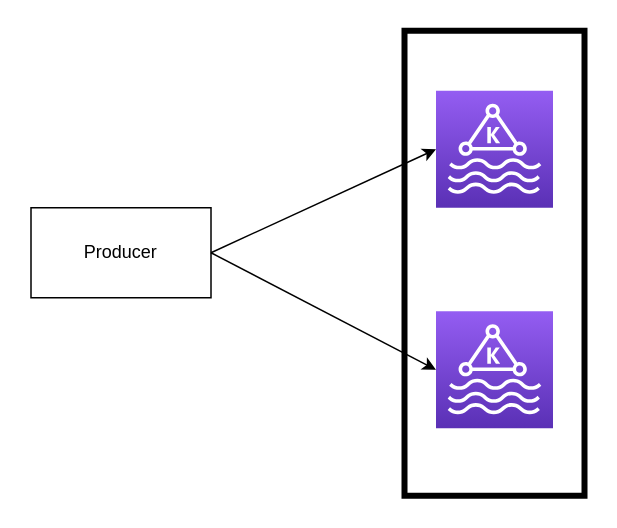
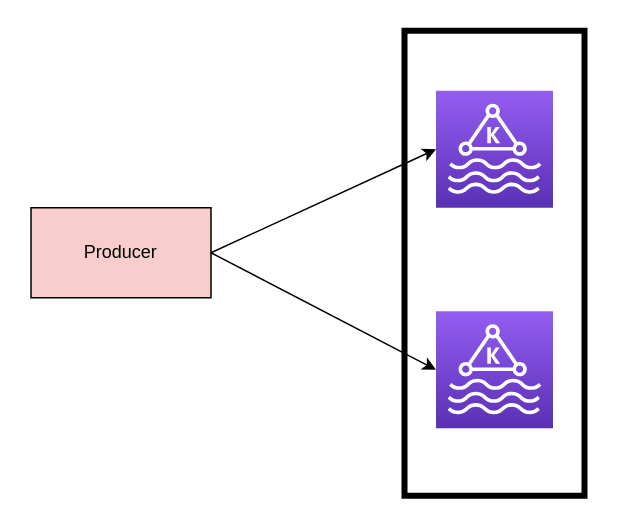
node "Producer": fillcolor #ffffff -> #f8cecc
